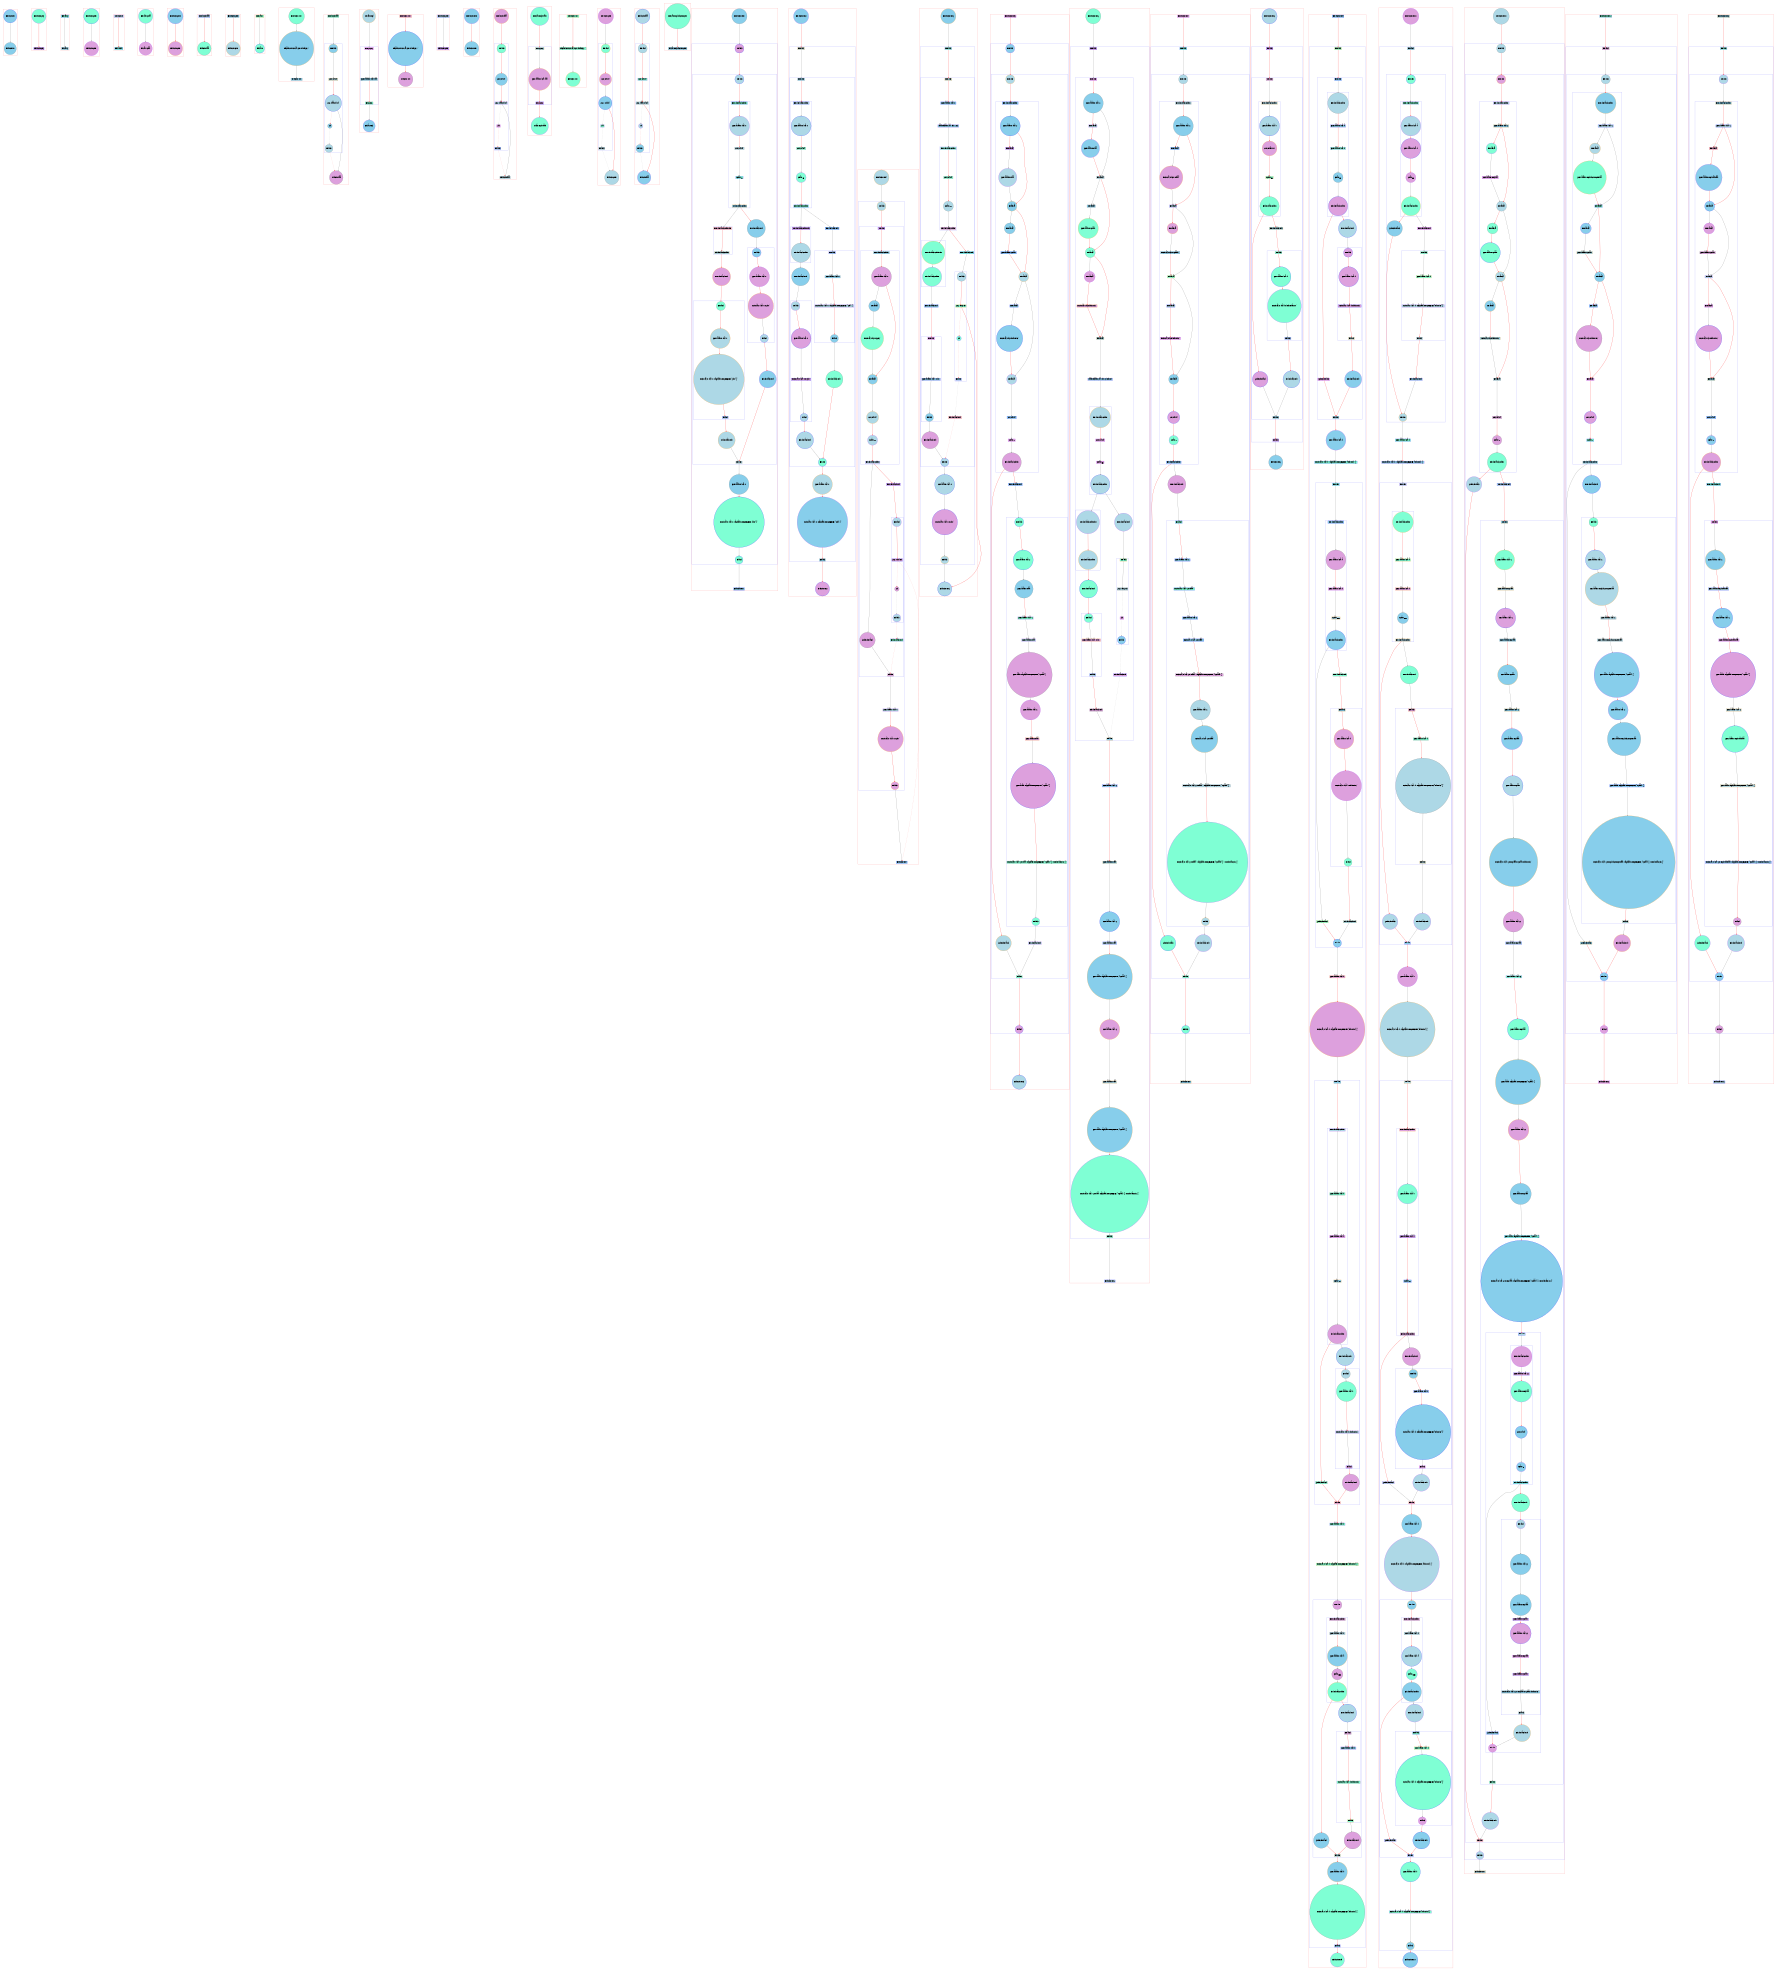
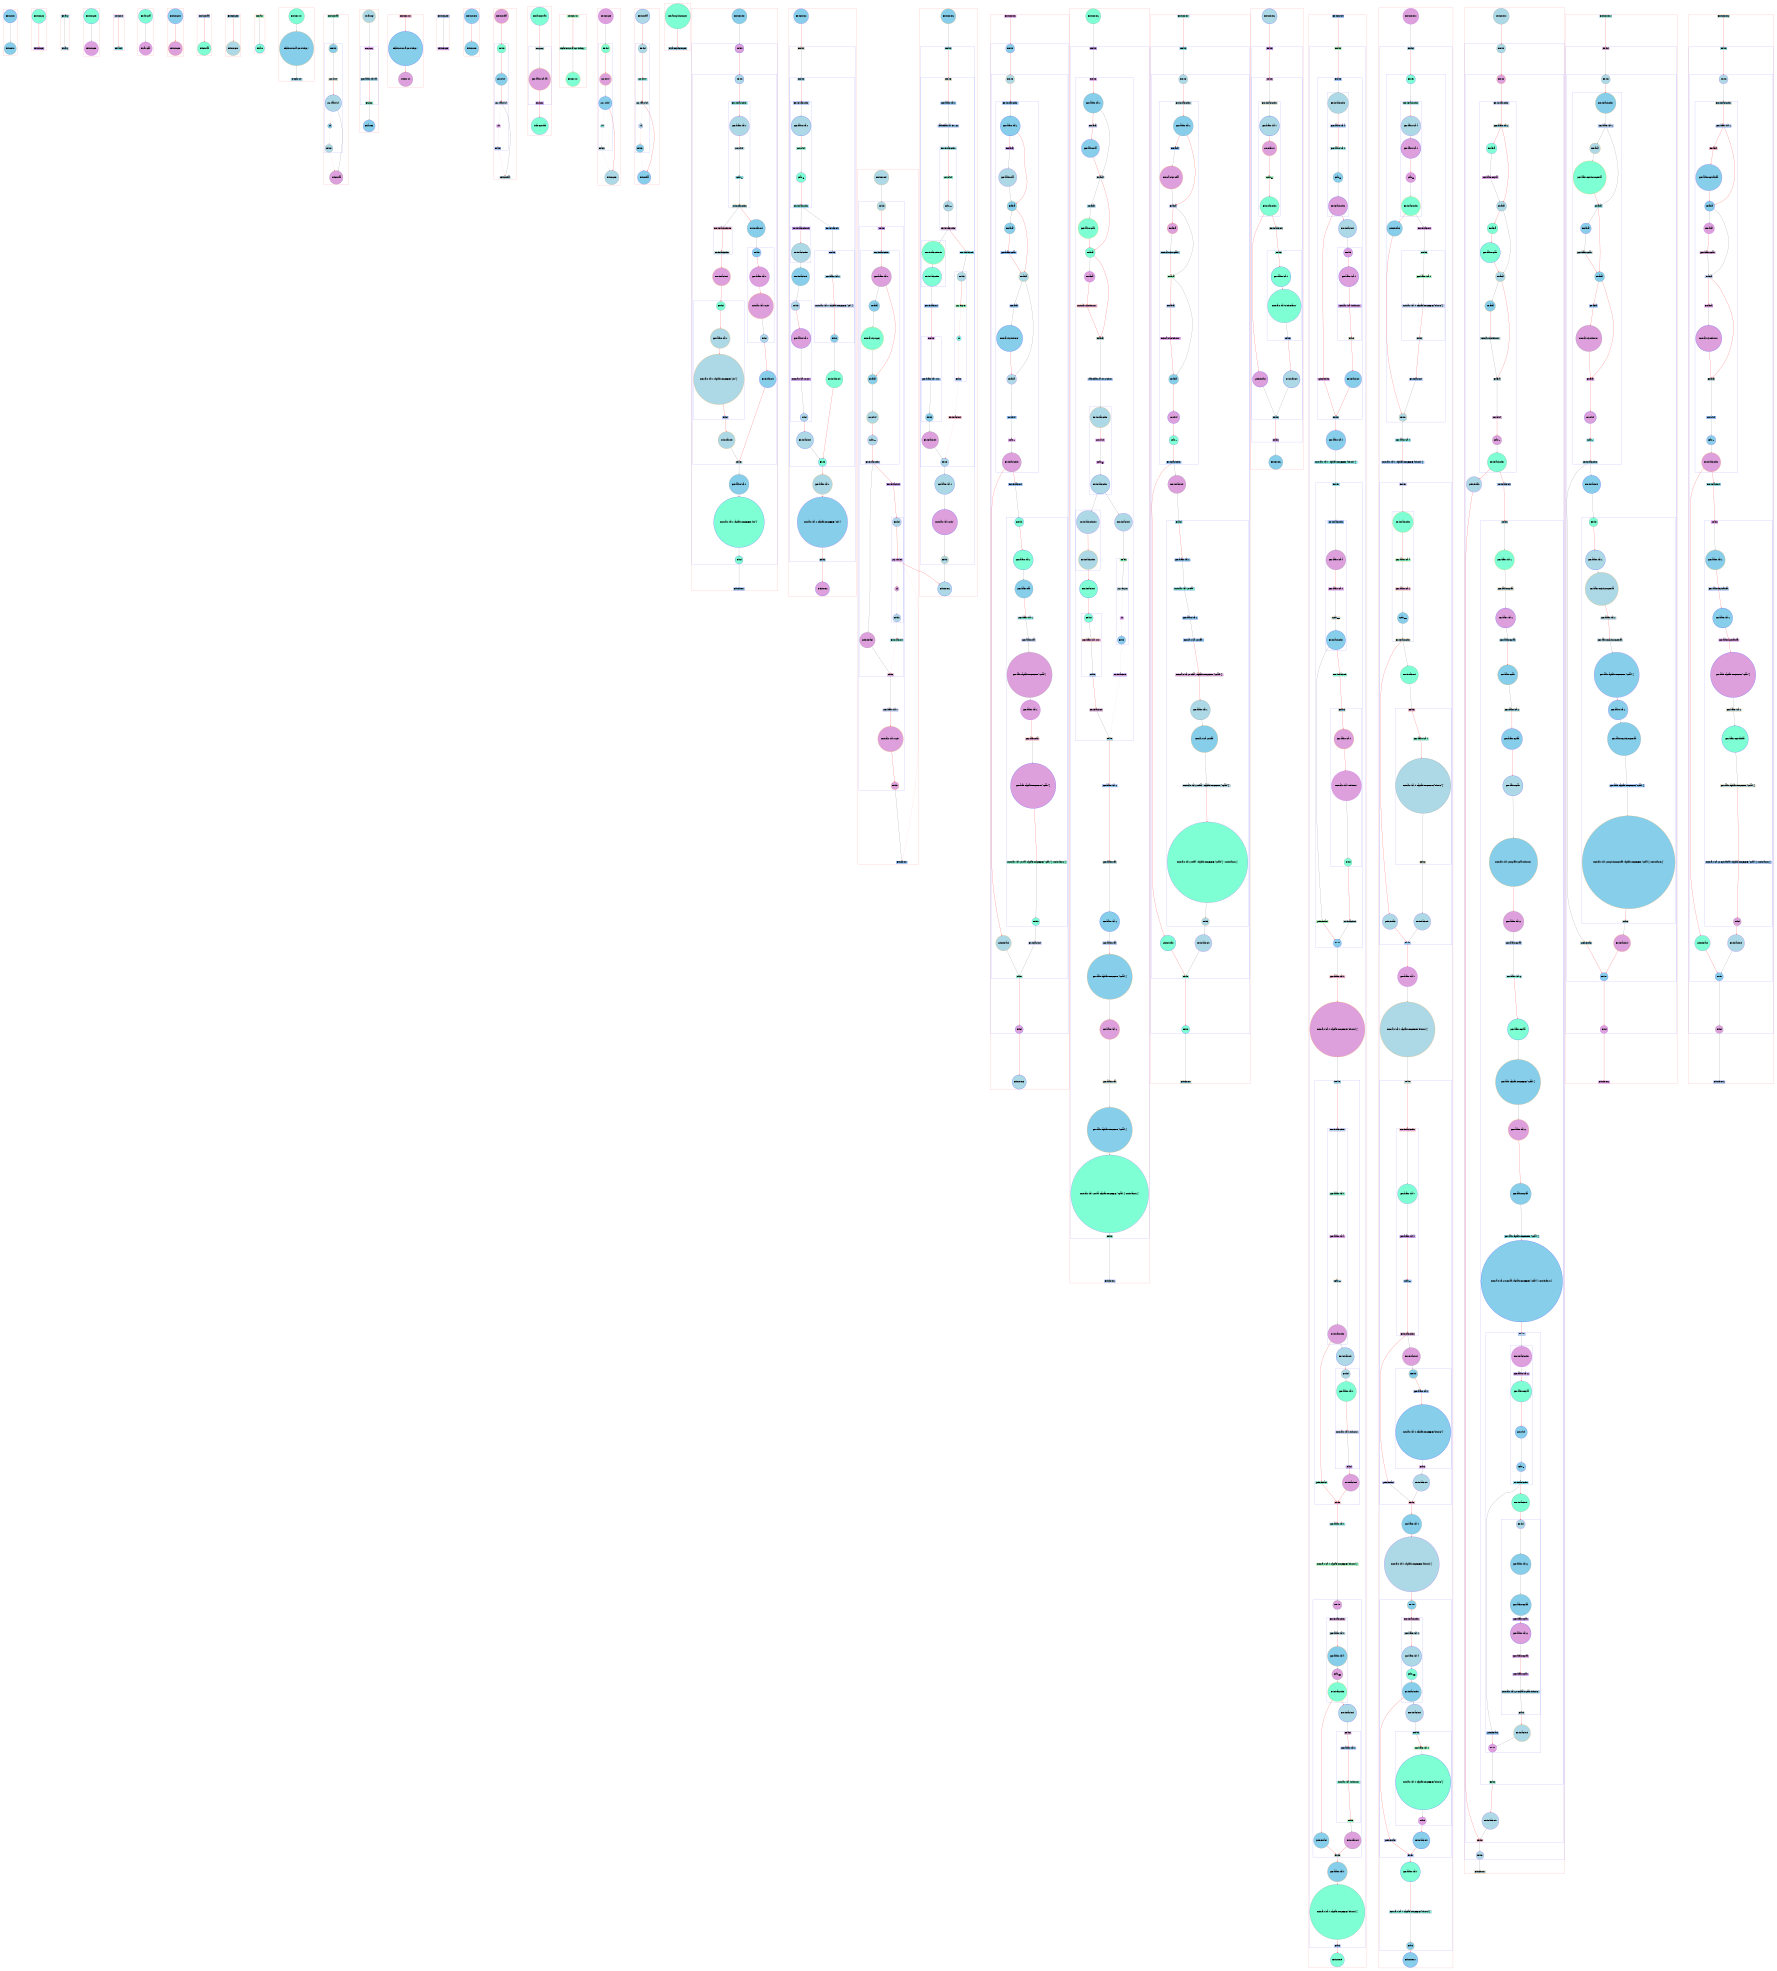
node "Enter function test_7": fillcolor plum -> aquamarine
edge "Jump: ^test_3 Unit" -> "Exit function test_3": now "Jump: ^test_4 Unit" -> "Exit function test_3"
